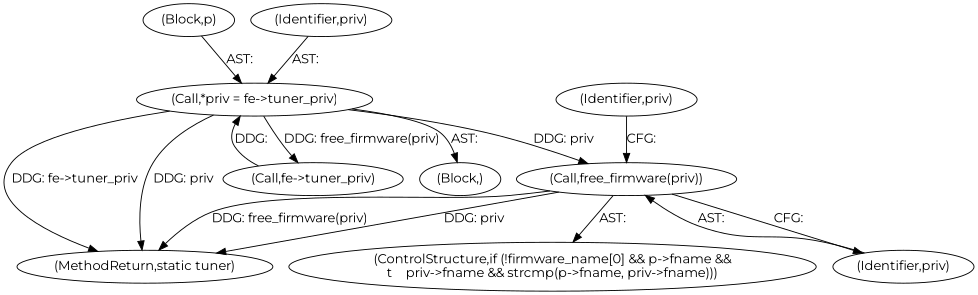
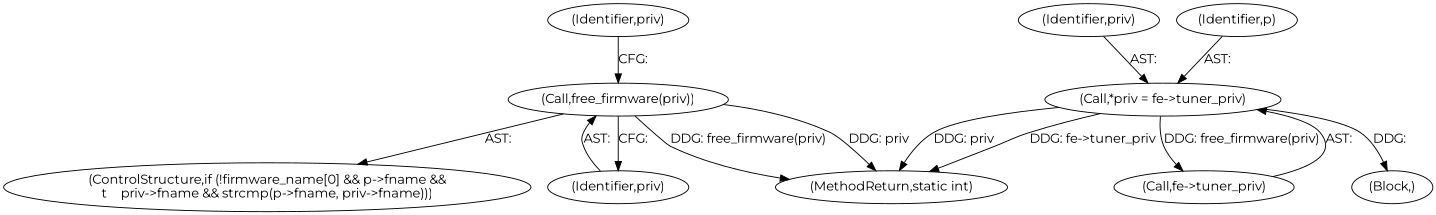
node "(Block,p)": label "(Block,p)" -> "(Identifier,p)"
edge "(Call,*priv = fe->tuner_priv)" -> "(Call,free_firmware(priv))": removed, label "DDG: priv"
edge "(Call,fe->tuner_priv)" -> "(Call,*priv = fe->tuner_priv)": label "DDG: " -> "AST: "
edge "(Call,*priv = fe->tuner_priv)" -> "(Block,)": label "AST: " -> "DDG: "
node "(MethodReturn,static tuner)": label "(MethodReturn,static tuner)" -> "(MethodReturn,static int)"
